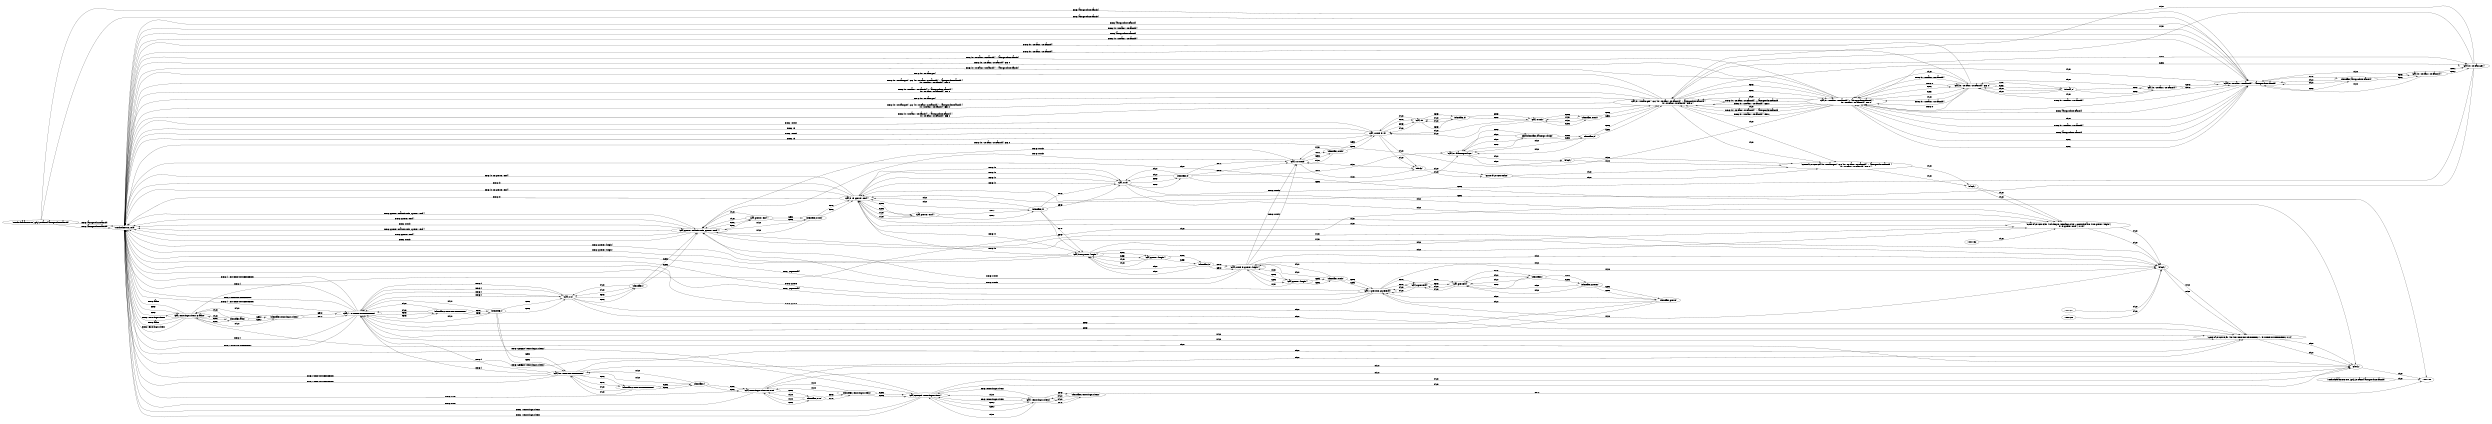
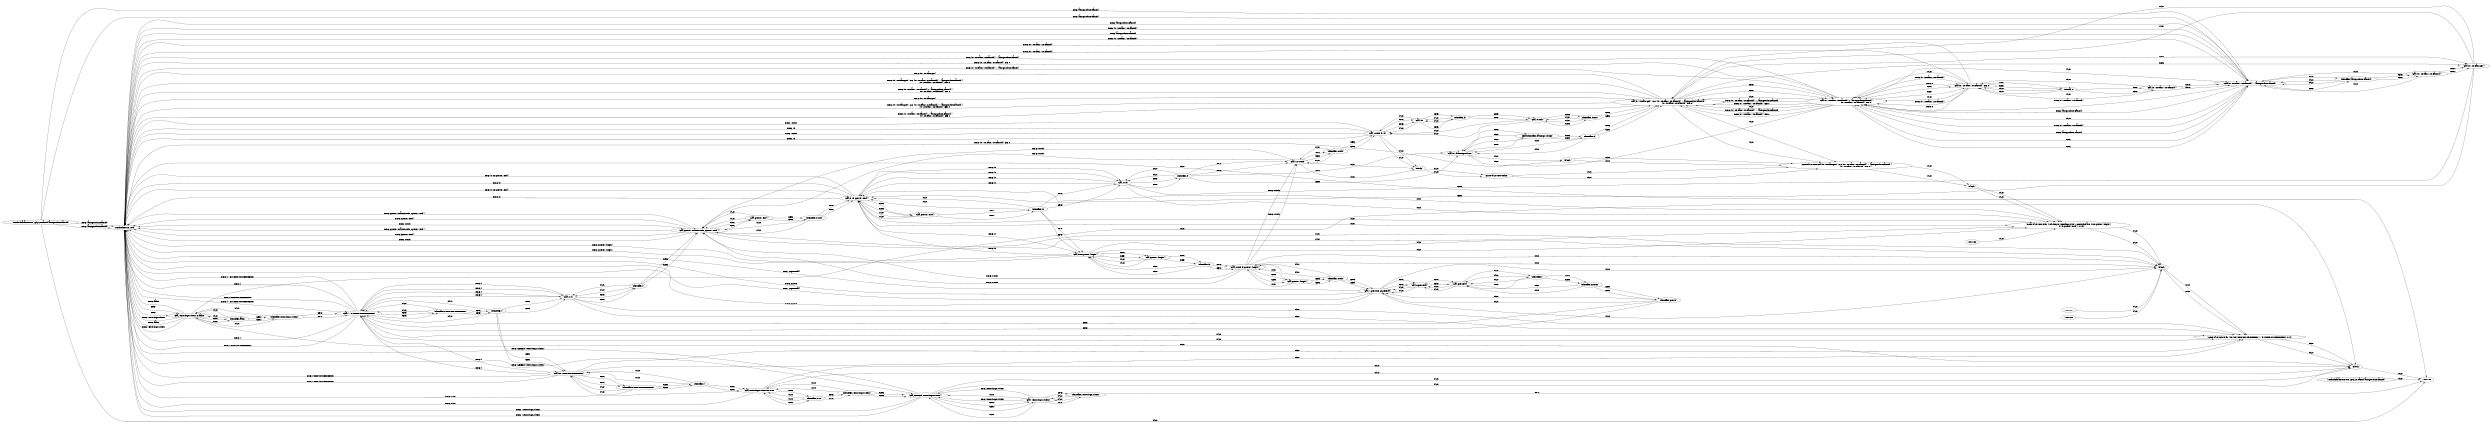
edge "(MethodParameterIn,SpdyStreamId last_good_stream_id)" -> "1000100": added, label "AST:"
